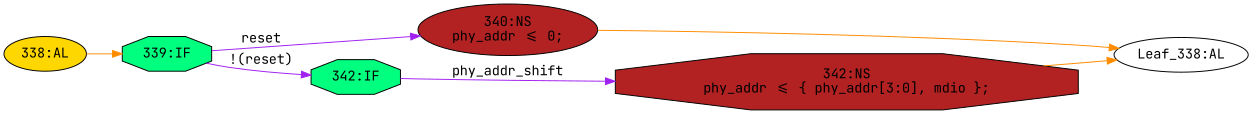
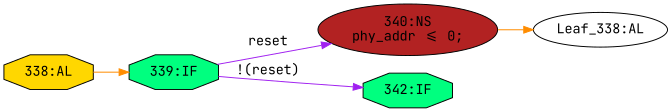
node "338:AL": shape ellipse -> octagon
node "342:NS phy_addr <= { phy_addr[3:0], mdio };": removed
